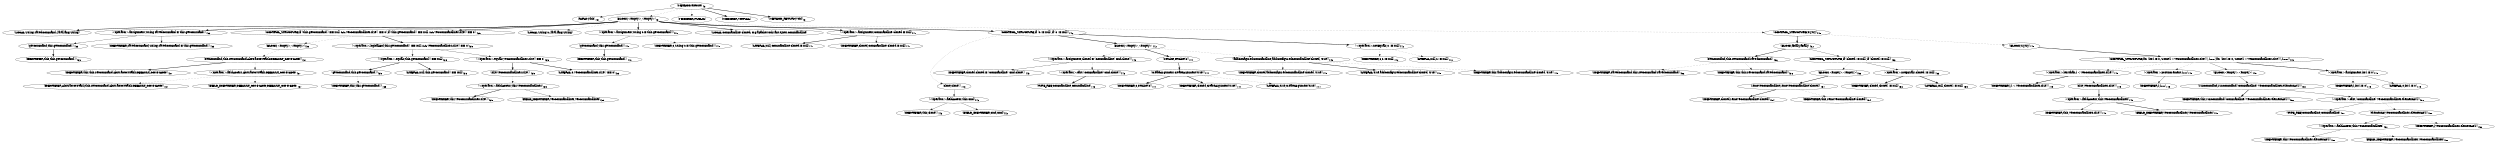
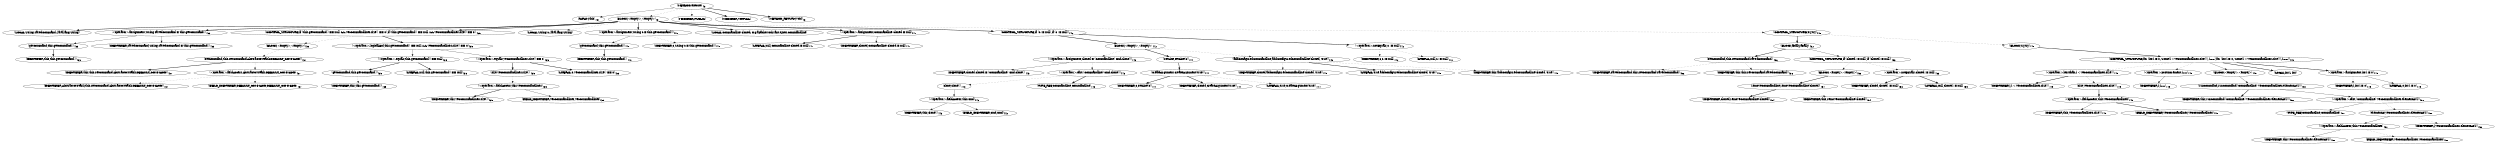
edge "(CONTROL_STRUCTURE,if (c != null),if (c != null))" -> "(clone,clone())": now "(<operator>.cast,(Commandline) cmd.clone())" -> "(clone,clone())"
edge "(CONTROL_STRUCTURE,if (cloned != null),if (cloned != null))" -> "(<operator>.notEquals,cloned != null)": style solid -> dotted
node "(LOCAL,int i: int)": added
